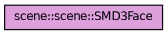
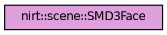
node "scene::scene::SMD3Face": label "scene::scene::SMD3Face" -> "nirt::scene::SMD3Face"
